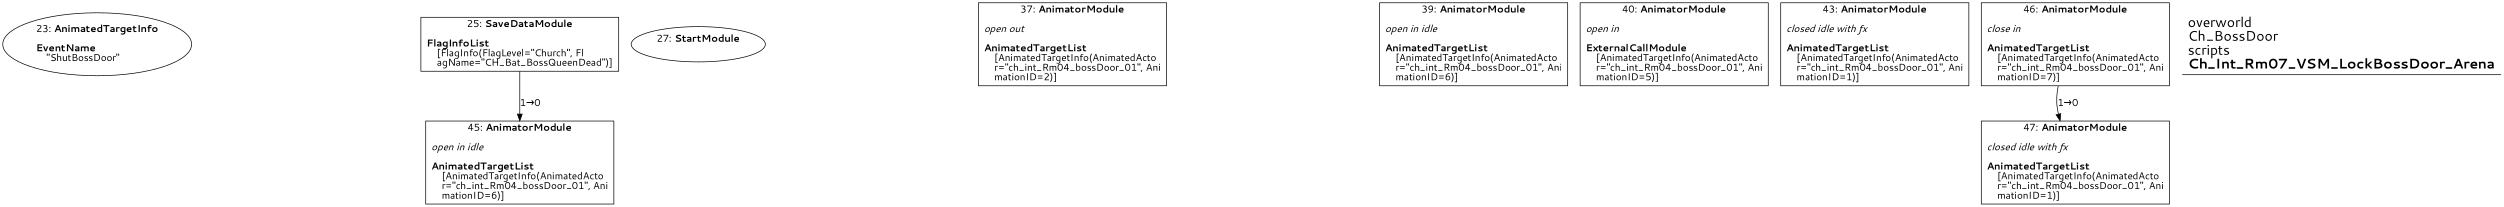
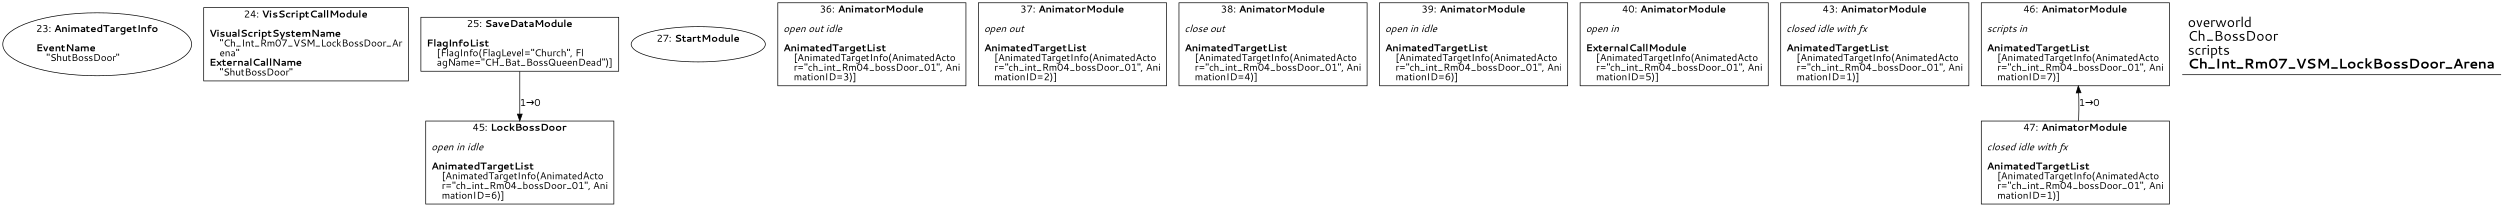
node "46:": text "close in" -> "scripts in"
node "24:": added
node "36:": added
node "38:": added
edge "46:" -> "47:": reversed
node "45:": text "AnimatorModule" -> "LockBossDoor"
